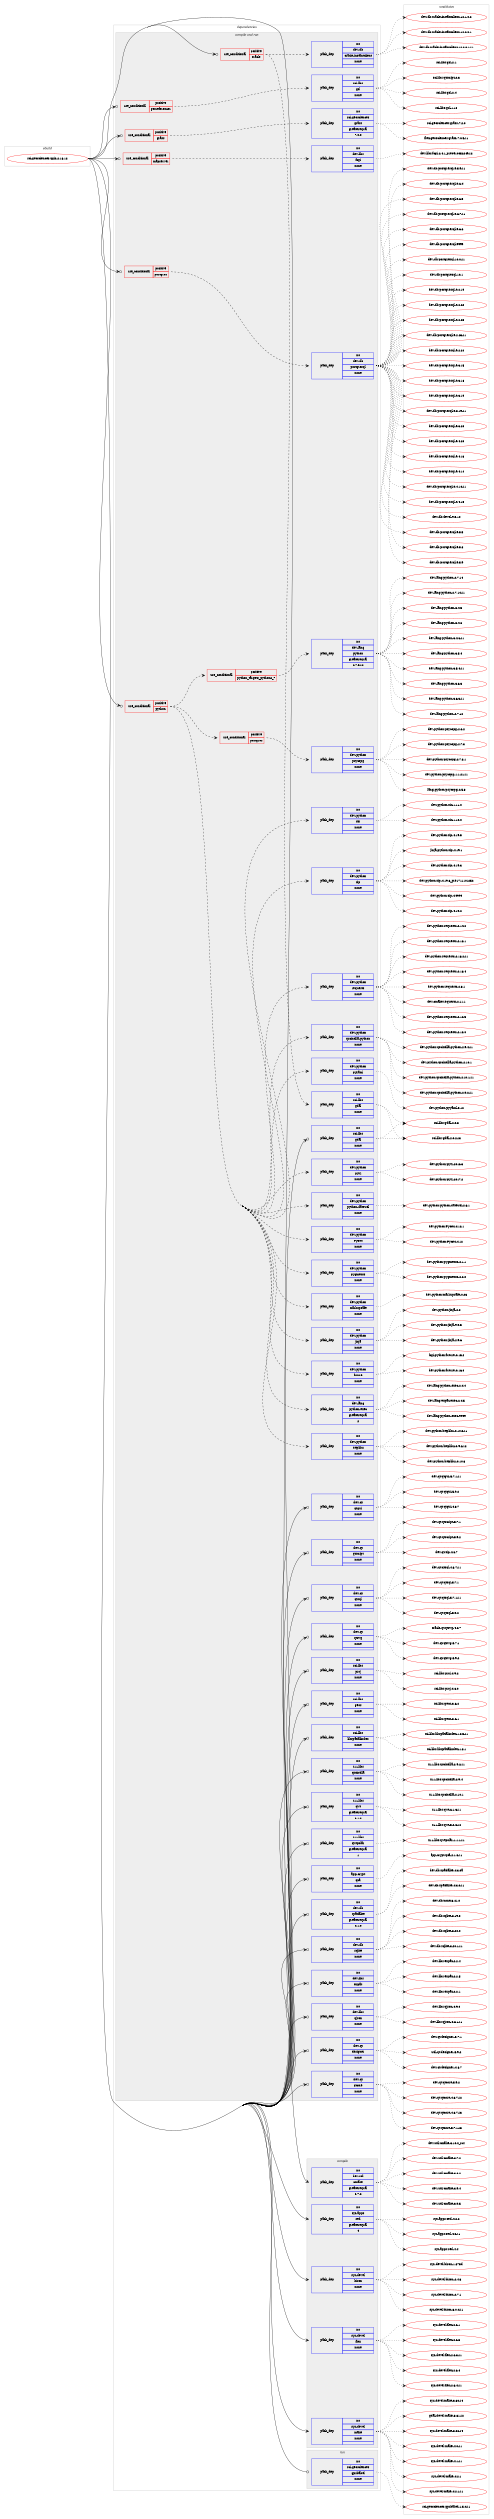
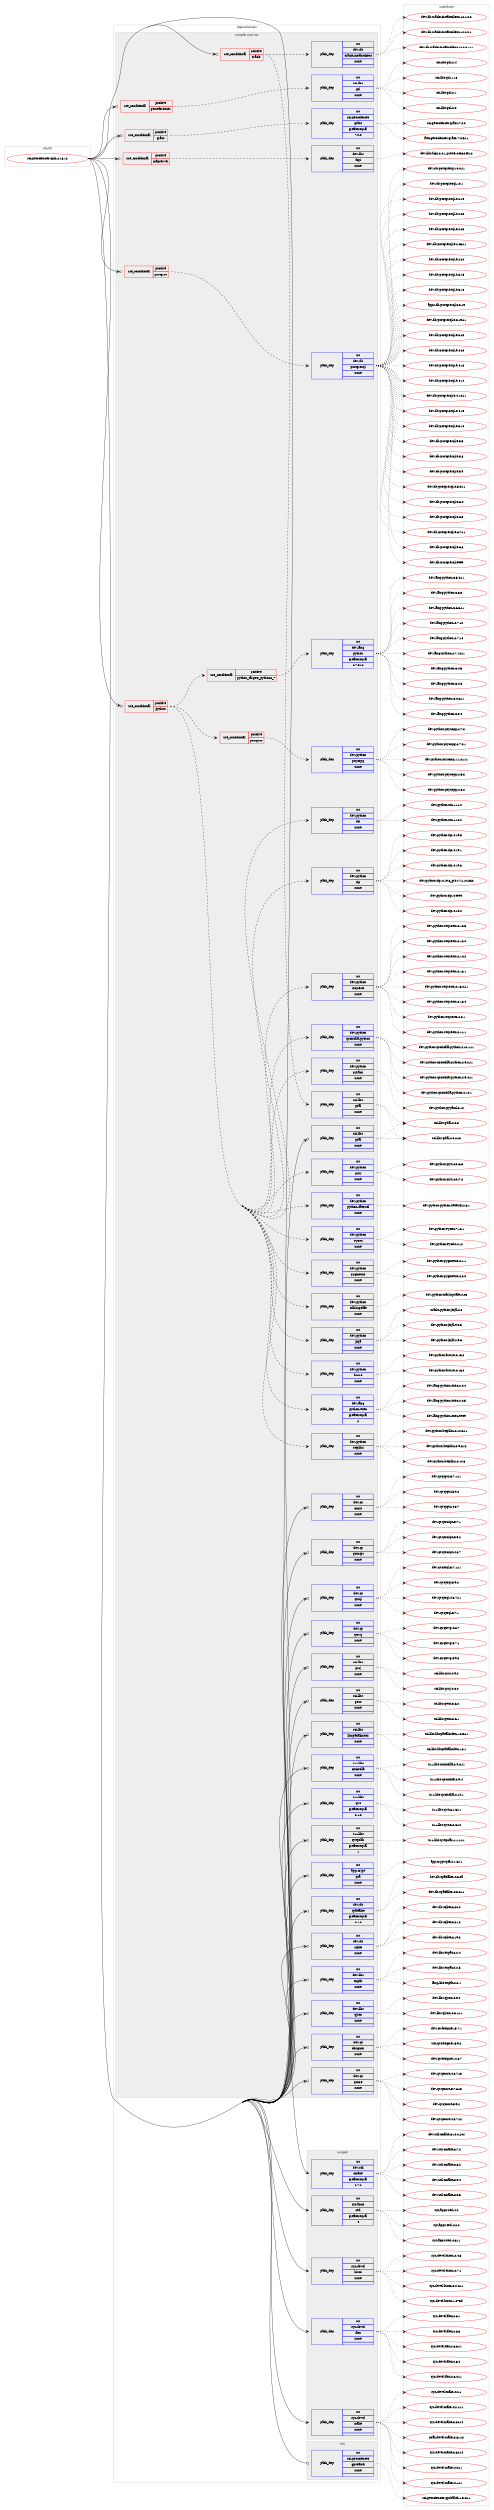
node "sci-libs/qtscript-2.3": label "sci-libs/qtscript-2.3" -> "sci-libs/gsl-2.3"
node "dev-db/postgresql-9.3.19": label "dev-db/postgresql-9.3.19" -> "apps-db/postgresql-9.3.19"
node "dev-db/devel-9.5.10": label "dev-db/devel-9.5.10" -> "dev-db/postgresql-9.5.10"
node "lang-python/psycopg-2.5.3": label "lang-python/psycopg-2.5.3" -> "dev-python/psycopg-2.5.3"
node "jinja-python/sip-4.19.1": label "jinja-python/sip-4.19.1" -> "dev-python/sip-4.19.1"
node "dev-cmake/requests-2.11.1": label "dev-cmake/requests-2.11.1" -> "dev-python/requests-2.11.1"
node "dev-python/PyQt4-4.12.1": label "dev-python/PyQt4-4.12.1" -> "dev-python/PyQt4-7.12.1"
node "dev-python/jinja-2.8": label "dev-python/jinja-2.8" -> "oracle-python/jinja-2.8"
node "fcgi-python/future-0.15.2": label "fcgi-python/future-0.15.2" -> "dev-python/future-0.15.2"
node "dev-lang/expat-exec-2.4.5": label "dev-lang/expat-exec-2.4.5" -> "dev-lang/python-exec-2.4.5"
node "dev-qt/sip-4.8.7": label "dev-qt/sip-4.8.7" -> "dev-qt/qtscript-4.8.7"
node "oracle-qt/qtsvg-4.8.7": label "oracle-qt/qtsvg-4.8.7" -> "dev-qt/qtsvg-4.8.7"
node "dev-db/none-3.21.0": label "dev-db/none-3.21.0" -> "dev-db/sqlite-3.21.0"
node "dev-db/sqlite-3.20.1-r1": removed
node "dev-libs/expat-2.2.1": label "dev-libs/expat-2.2.1" -> "lang-libs/expat-2.2.1"
node "dev-qt/qtcore-5.7.1-r3": label "dev-qt/qtcore-5.7.1-r3" -> "dev-qt/qtcore-5.7.6-r3"
